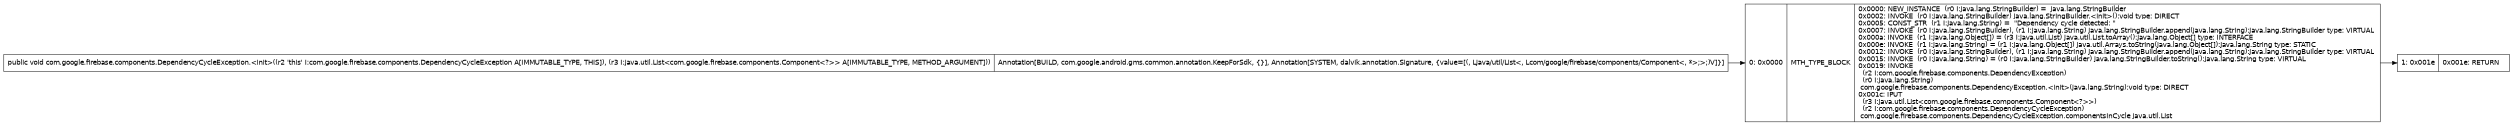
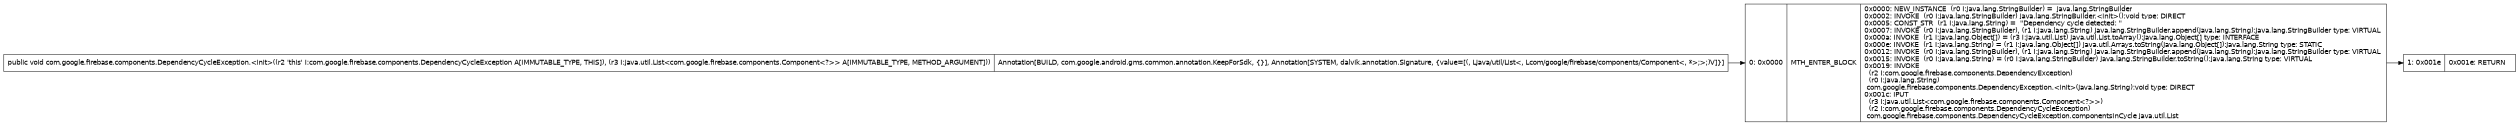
node "0: 0x0000": text "MTH_TYPE_BLOCK" -> "MTH_ENTER_BLOCK"
